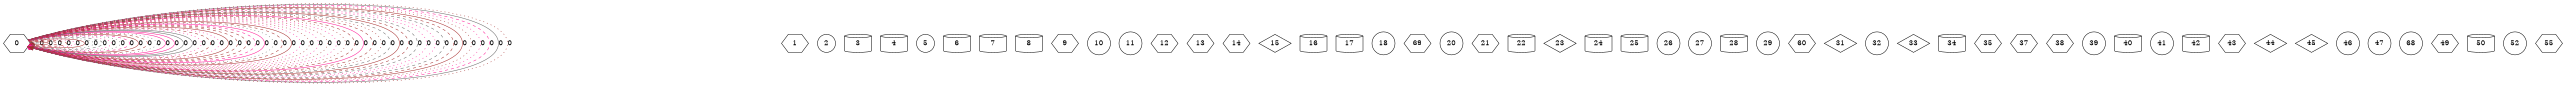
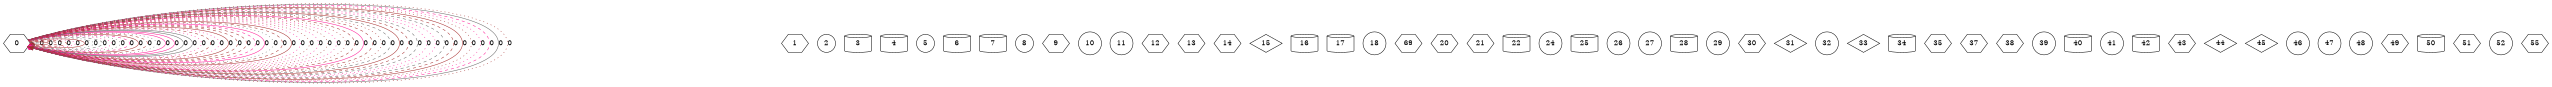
node "8": shape cylinder -> circle
node "20": shape circle -> hexagon
node "23": removed
node "24": shape cylinder -> circle
node "60": label "60" -> "30"
node "68": label "68" -> "48"
node "51": added
